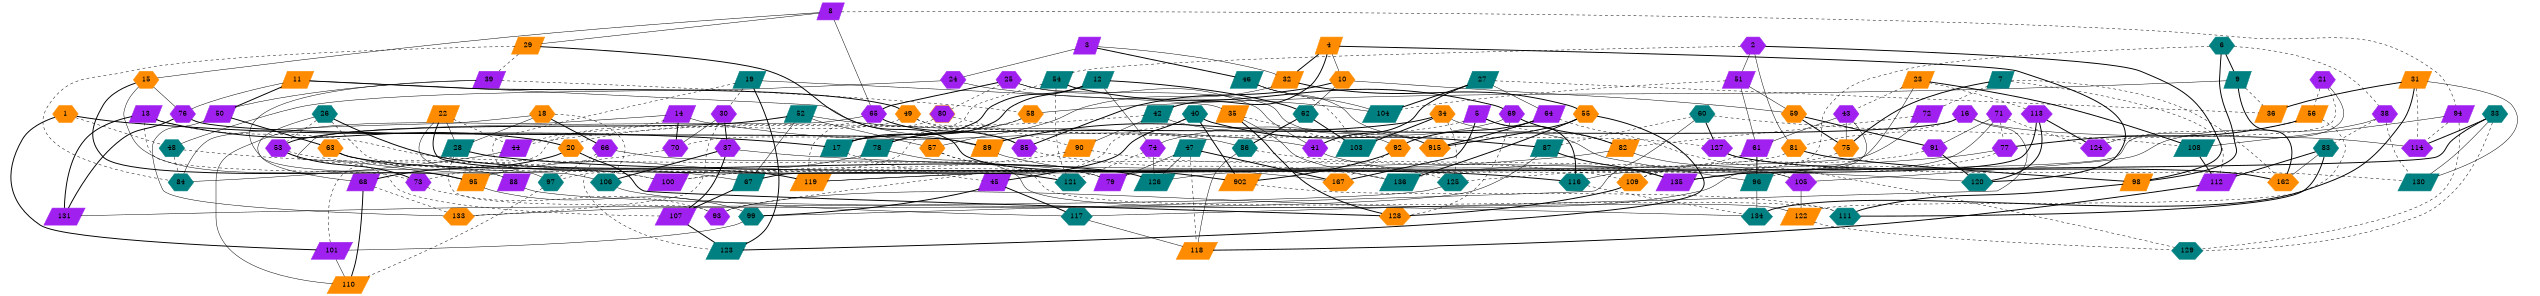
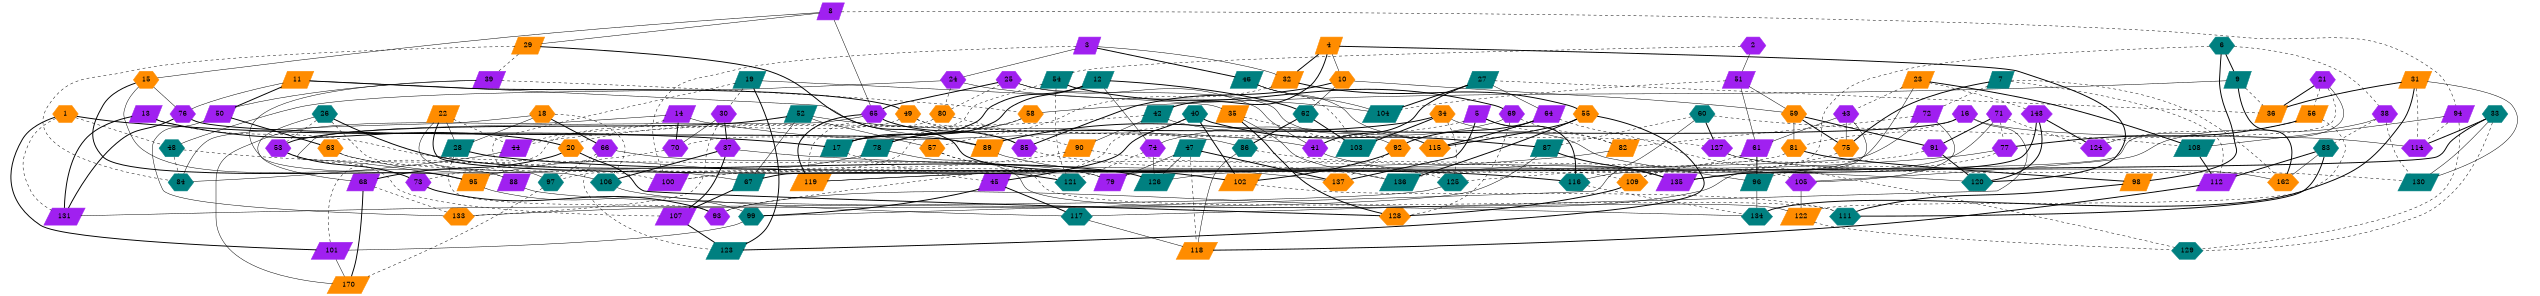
edge "2" -- "98": removed
edge "21" -- "36": added
edge "24" -- "80": added
edge "32" -- "57": style solid -> dashed
edge "2" -- "81": now "59" -- "81"
node "80": fillcolor purple -> darkorange
node "113": label "113" -> "143"
edge "71" -- "91": style solid -> bold
edge "69" -- "82": style bold -> dashed
node "915": label "915" -> "115"
edge "1" -- "131": added
edge "82" -- "105": now "72" -- "105"
edge "53" -- "100": now "3" -- "100"
edge "13" -- "73": removed
edge "63" -- "119": now "65" -- "119"
edge "127" -- "162": style bold -> solid
node "902": label "902" -> "102"
node "167": label "167" -> "137"
edge "73" -- "93": style dashed -> bold
node "110": label "110" -> "170"
